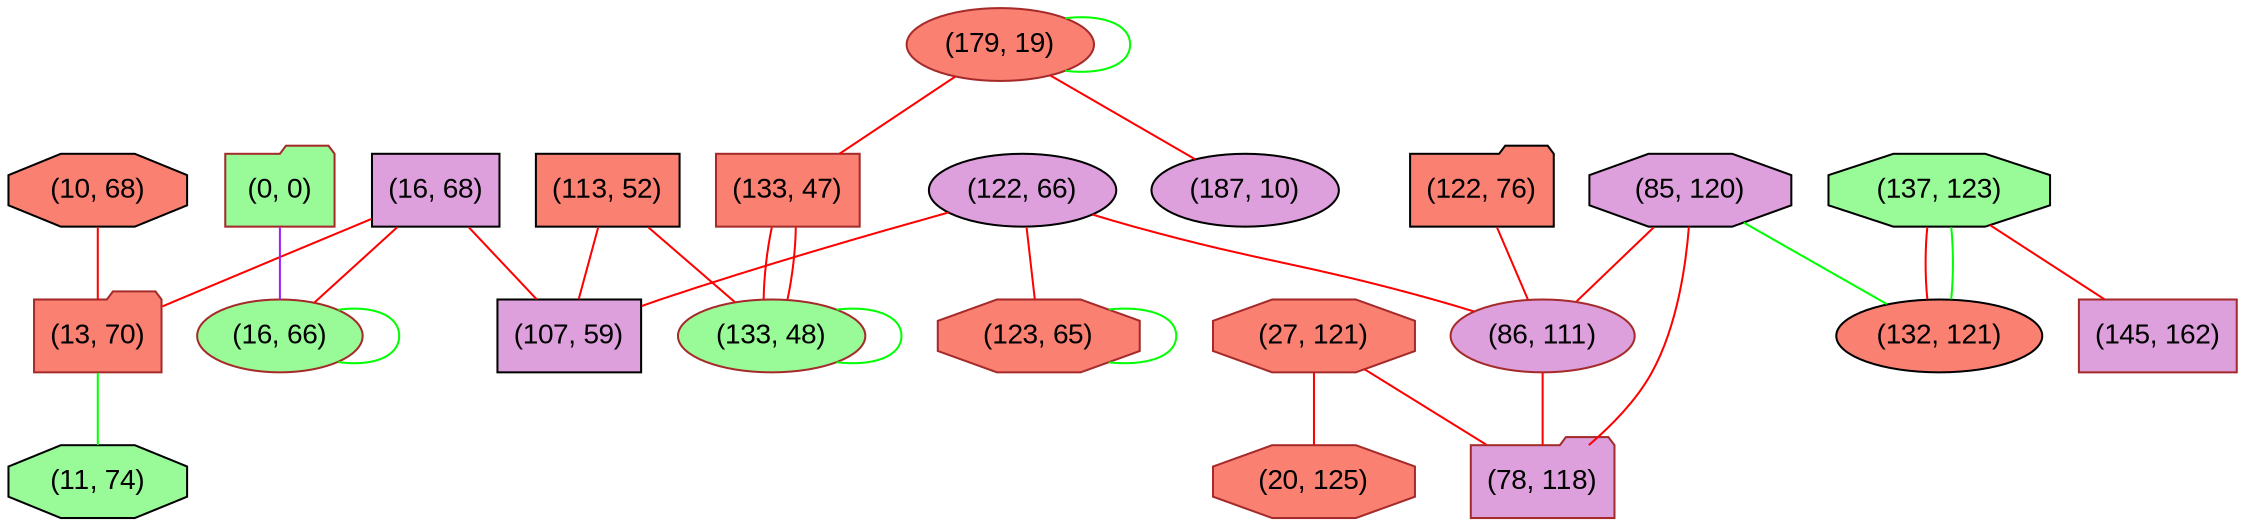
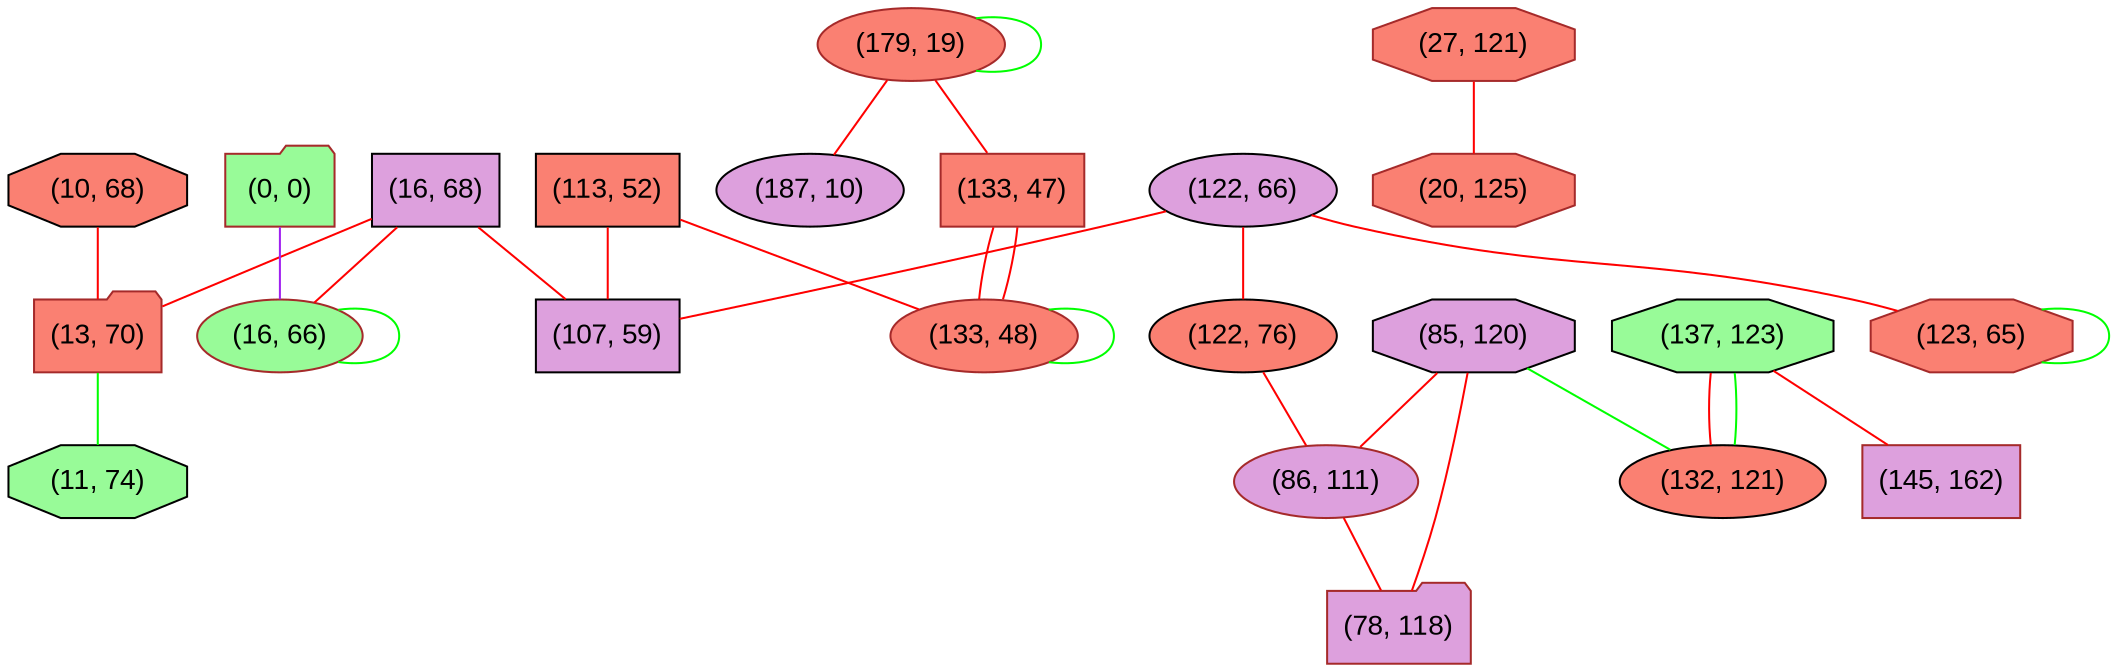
node "(122, 76)": shape folder -> ellipse
edge "(122, 66)" -- "(86, 111)": now "(122, 66)" -- "(122, 76)"
node "(133, 48)": fillcolor palegreen -> salmon
edge "(27, 121)" -- "(78, 118)": removed
